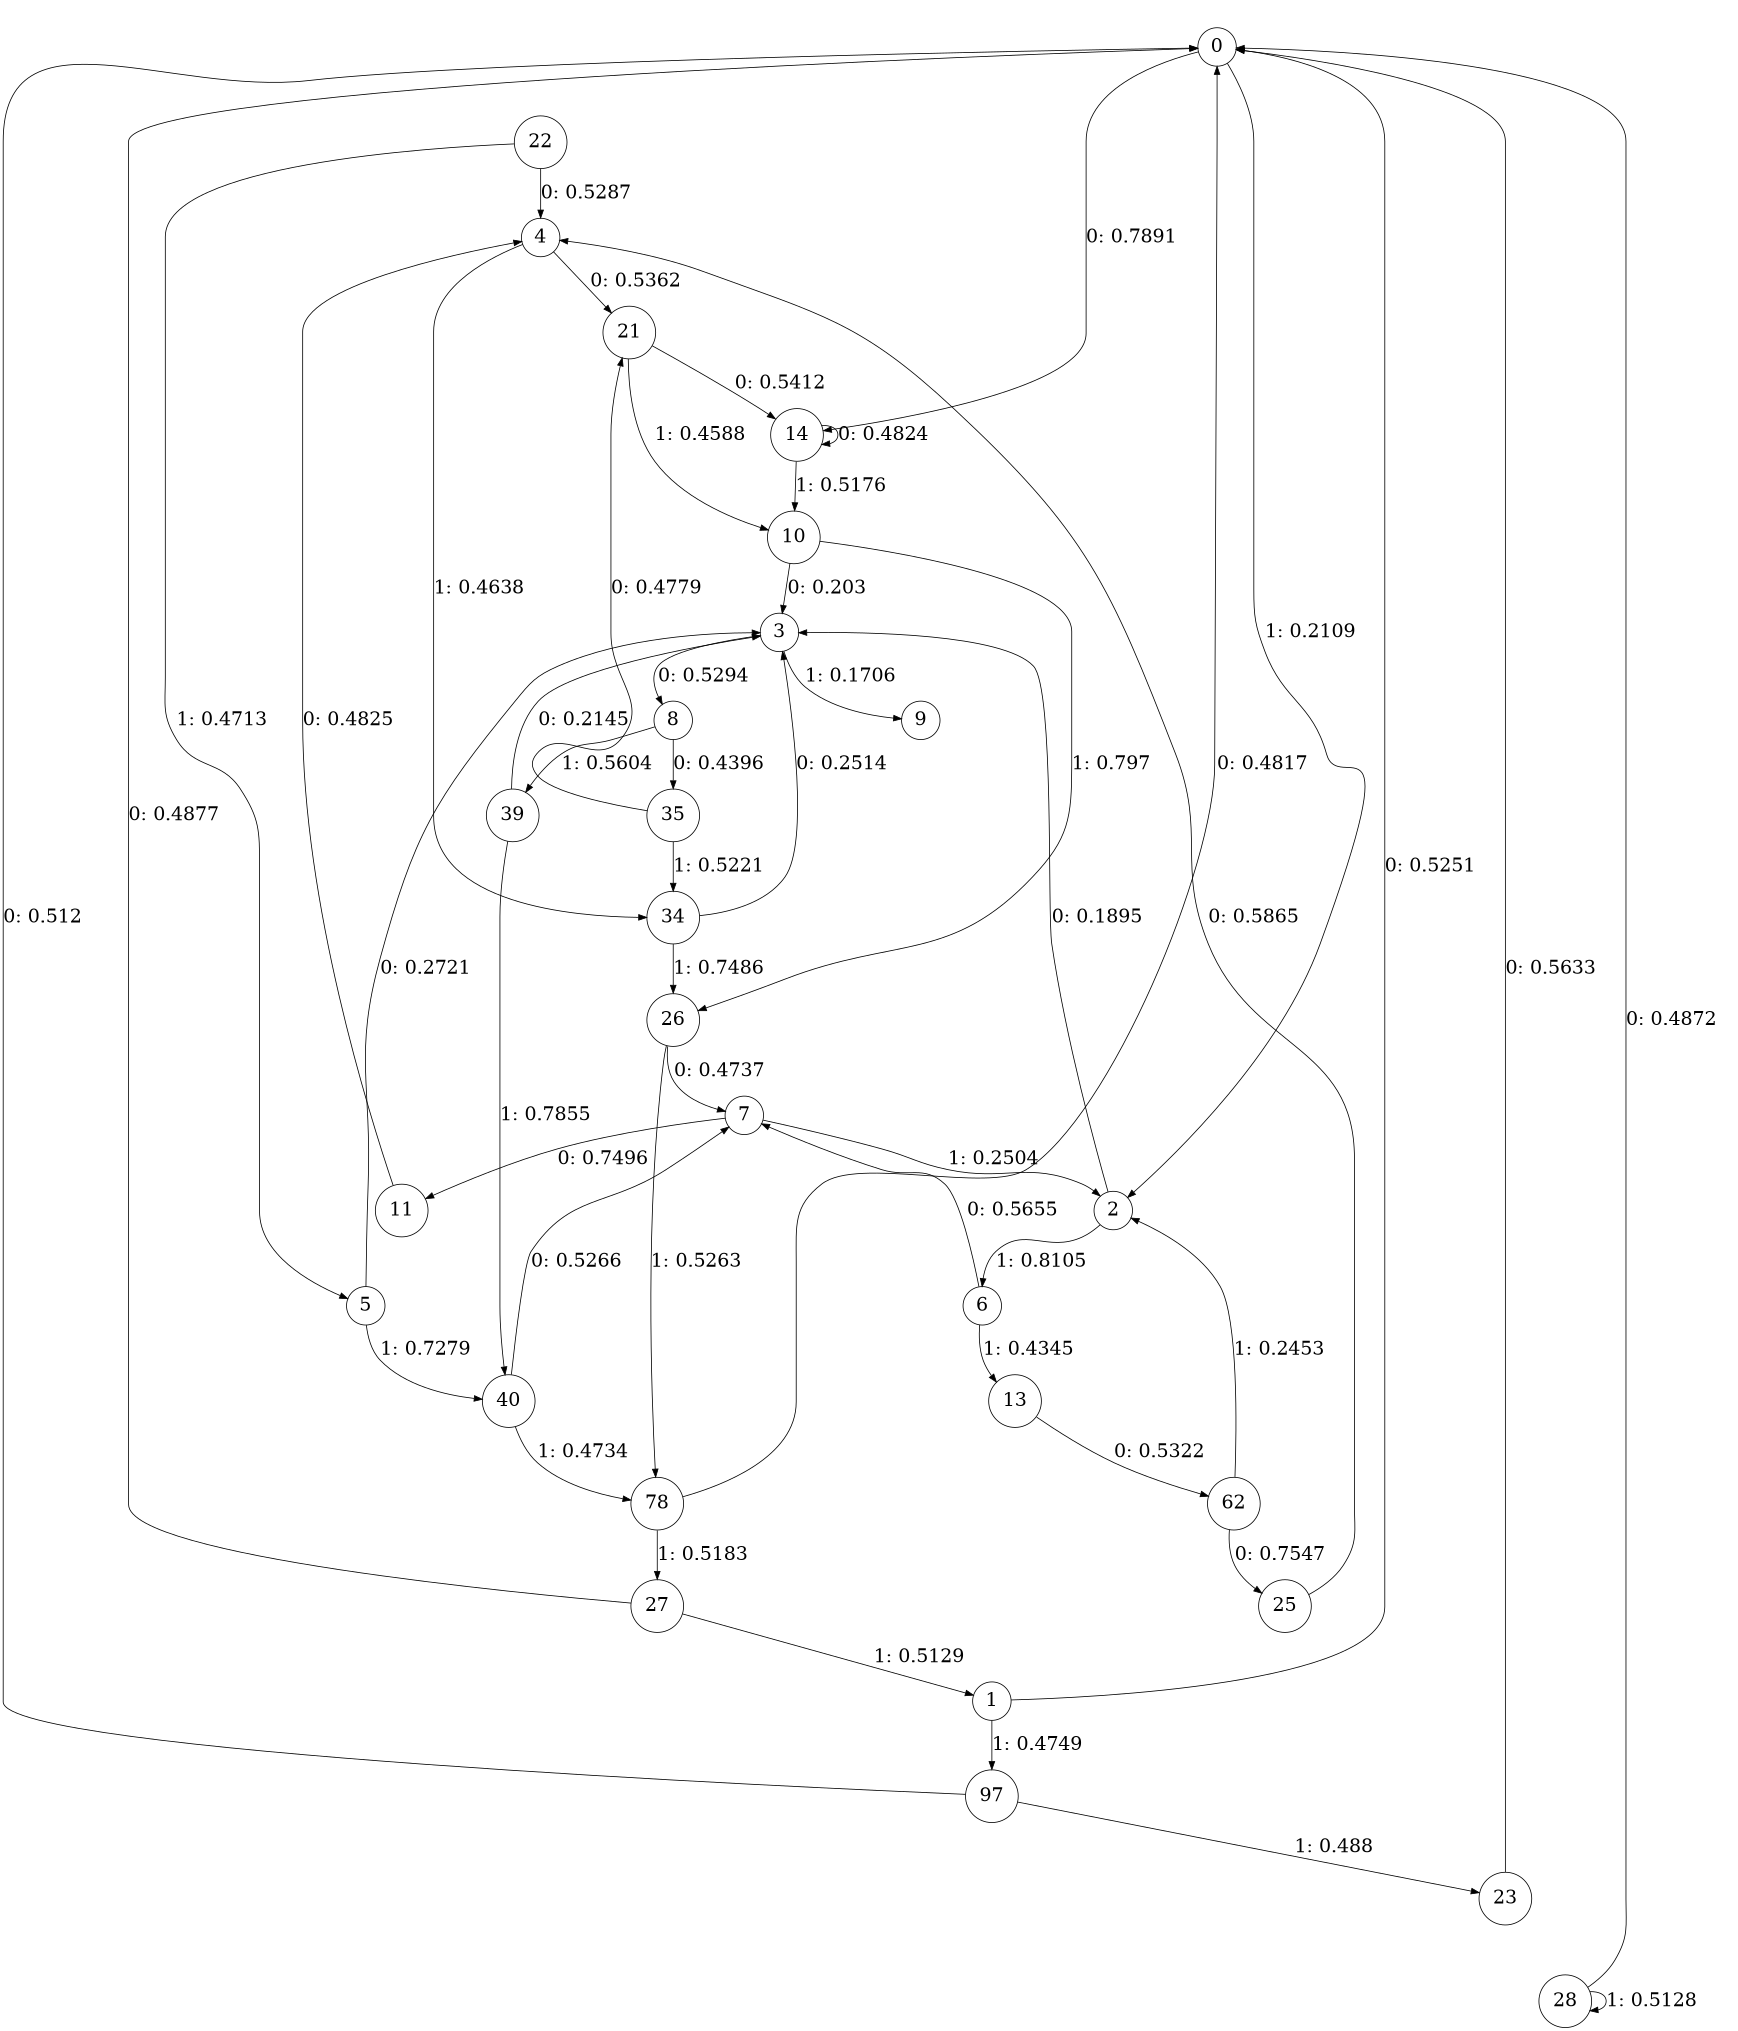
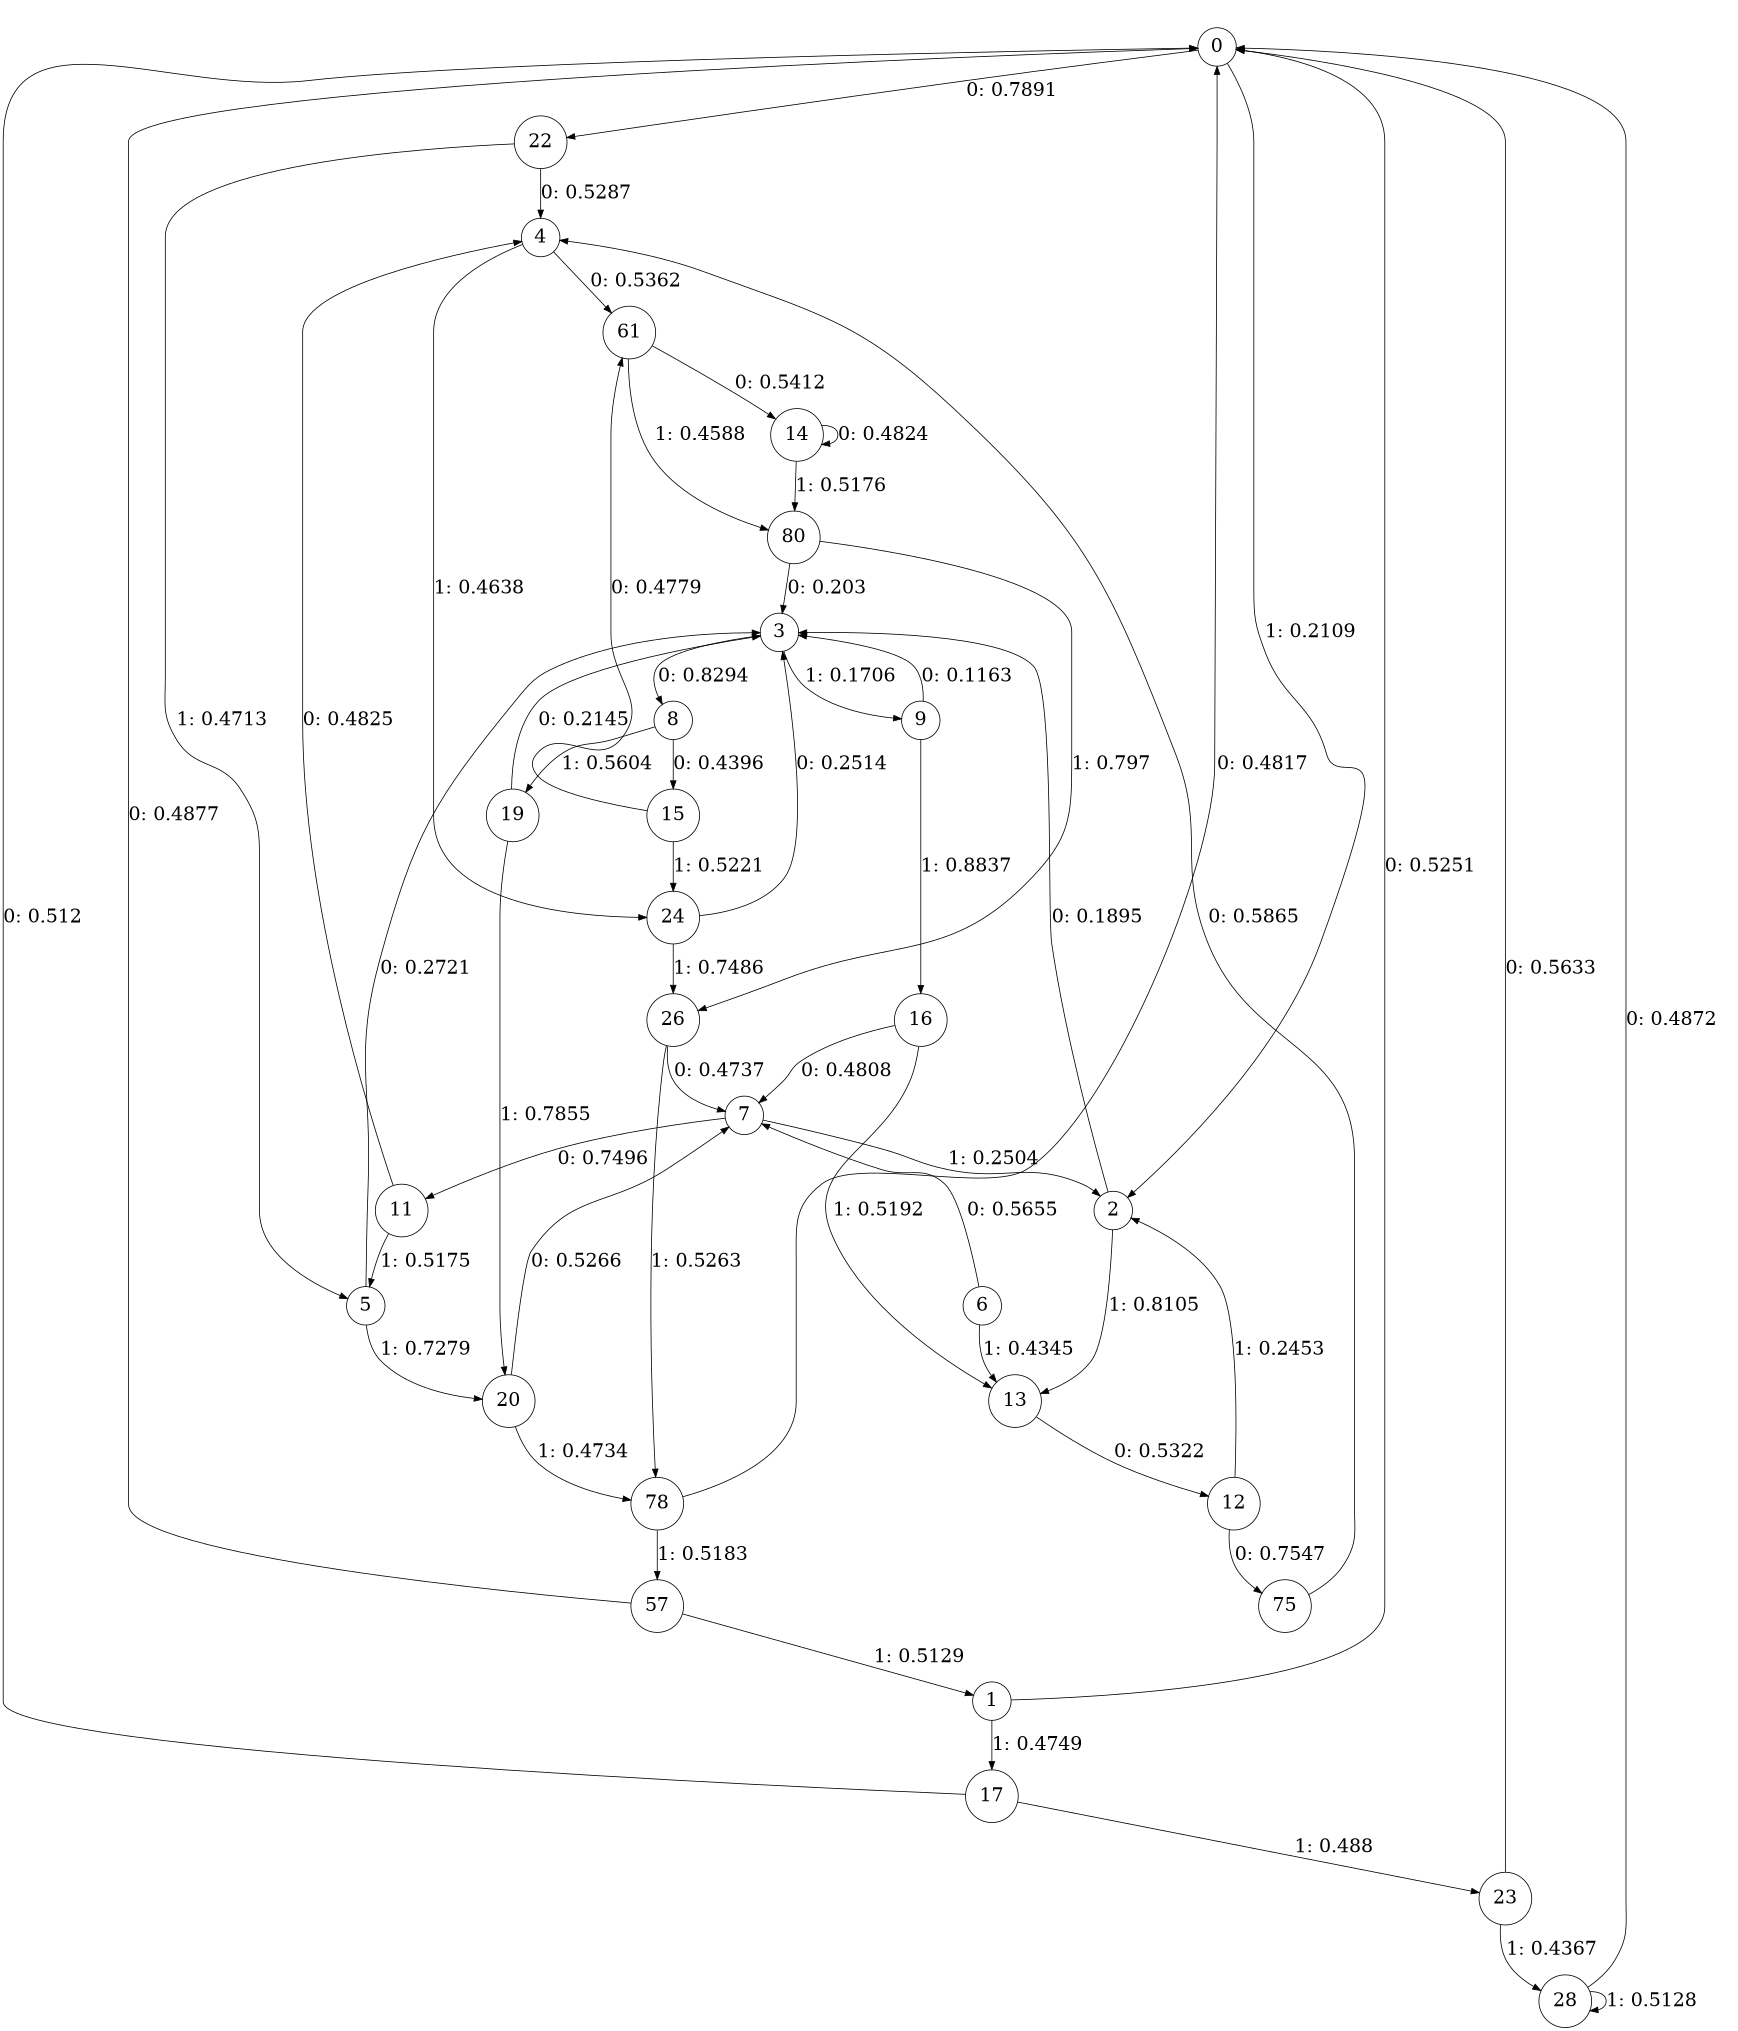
edge "0" -> "14": now "0" -> "22"
node "21": label "21" -> "61"
node "10": label "10" -> "80"
edge "9" -> "3": added, label "0: 0.1163"
edge "3" -> "8": label "0: 0.5294   " -> "0: 0.8294   "
node "39": label "39" -> "19"
node "35": label "35" -> "15"
node "34": label "34" -> "24"
node "16": added
edge "2" -> "6": now "2" -> "13"
edge "11" -> "5": added, label "1: 0.5175"
node "40": label "40" -> "20"
node "62": label "62" -> "12"
node "27": label "27" -> "57"
node "25": label "25" -> "75"
node "97": label "97" -> "17"
edge "23" -> "28": added, label "1: 0.4367"
